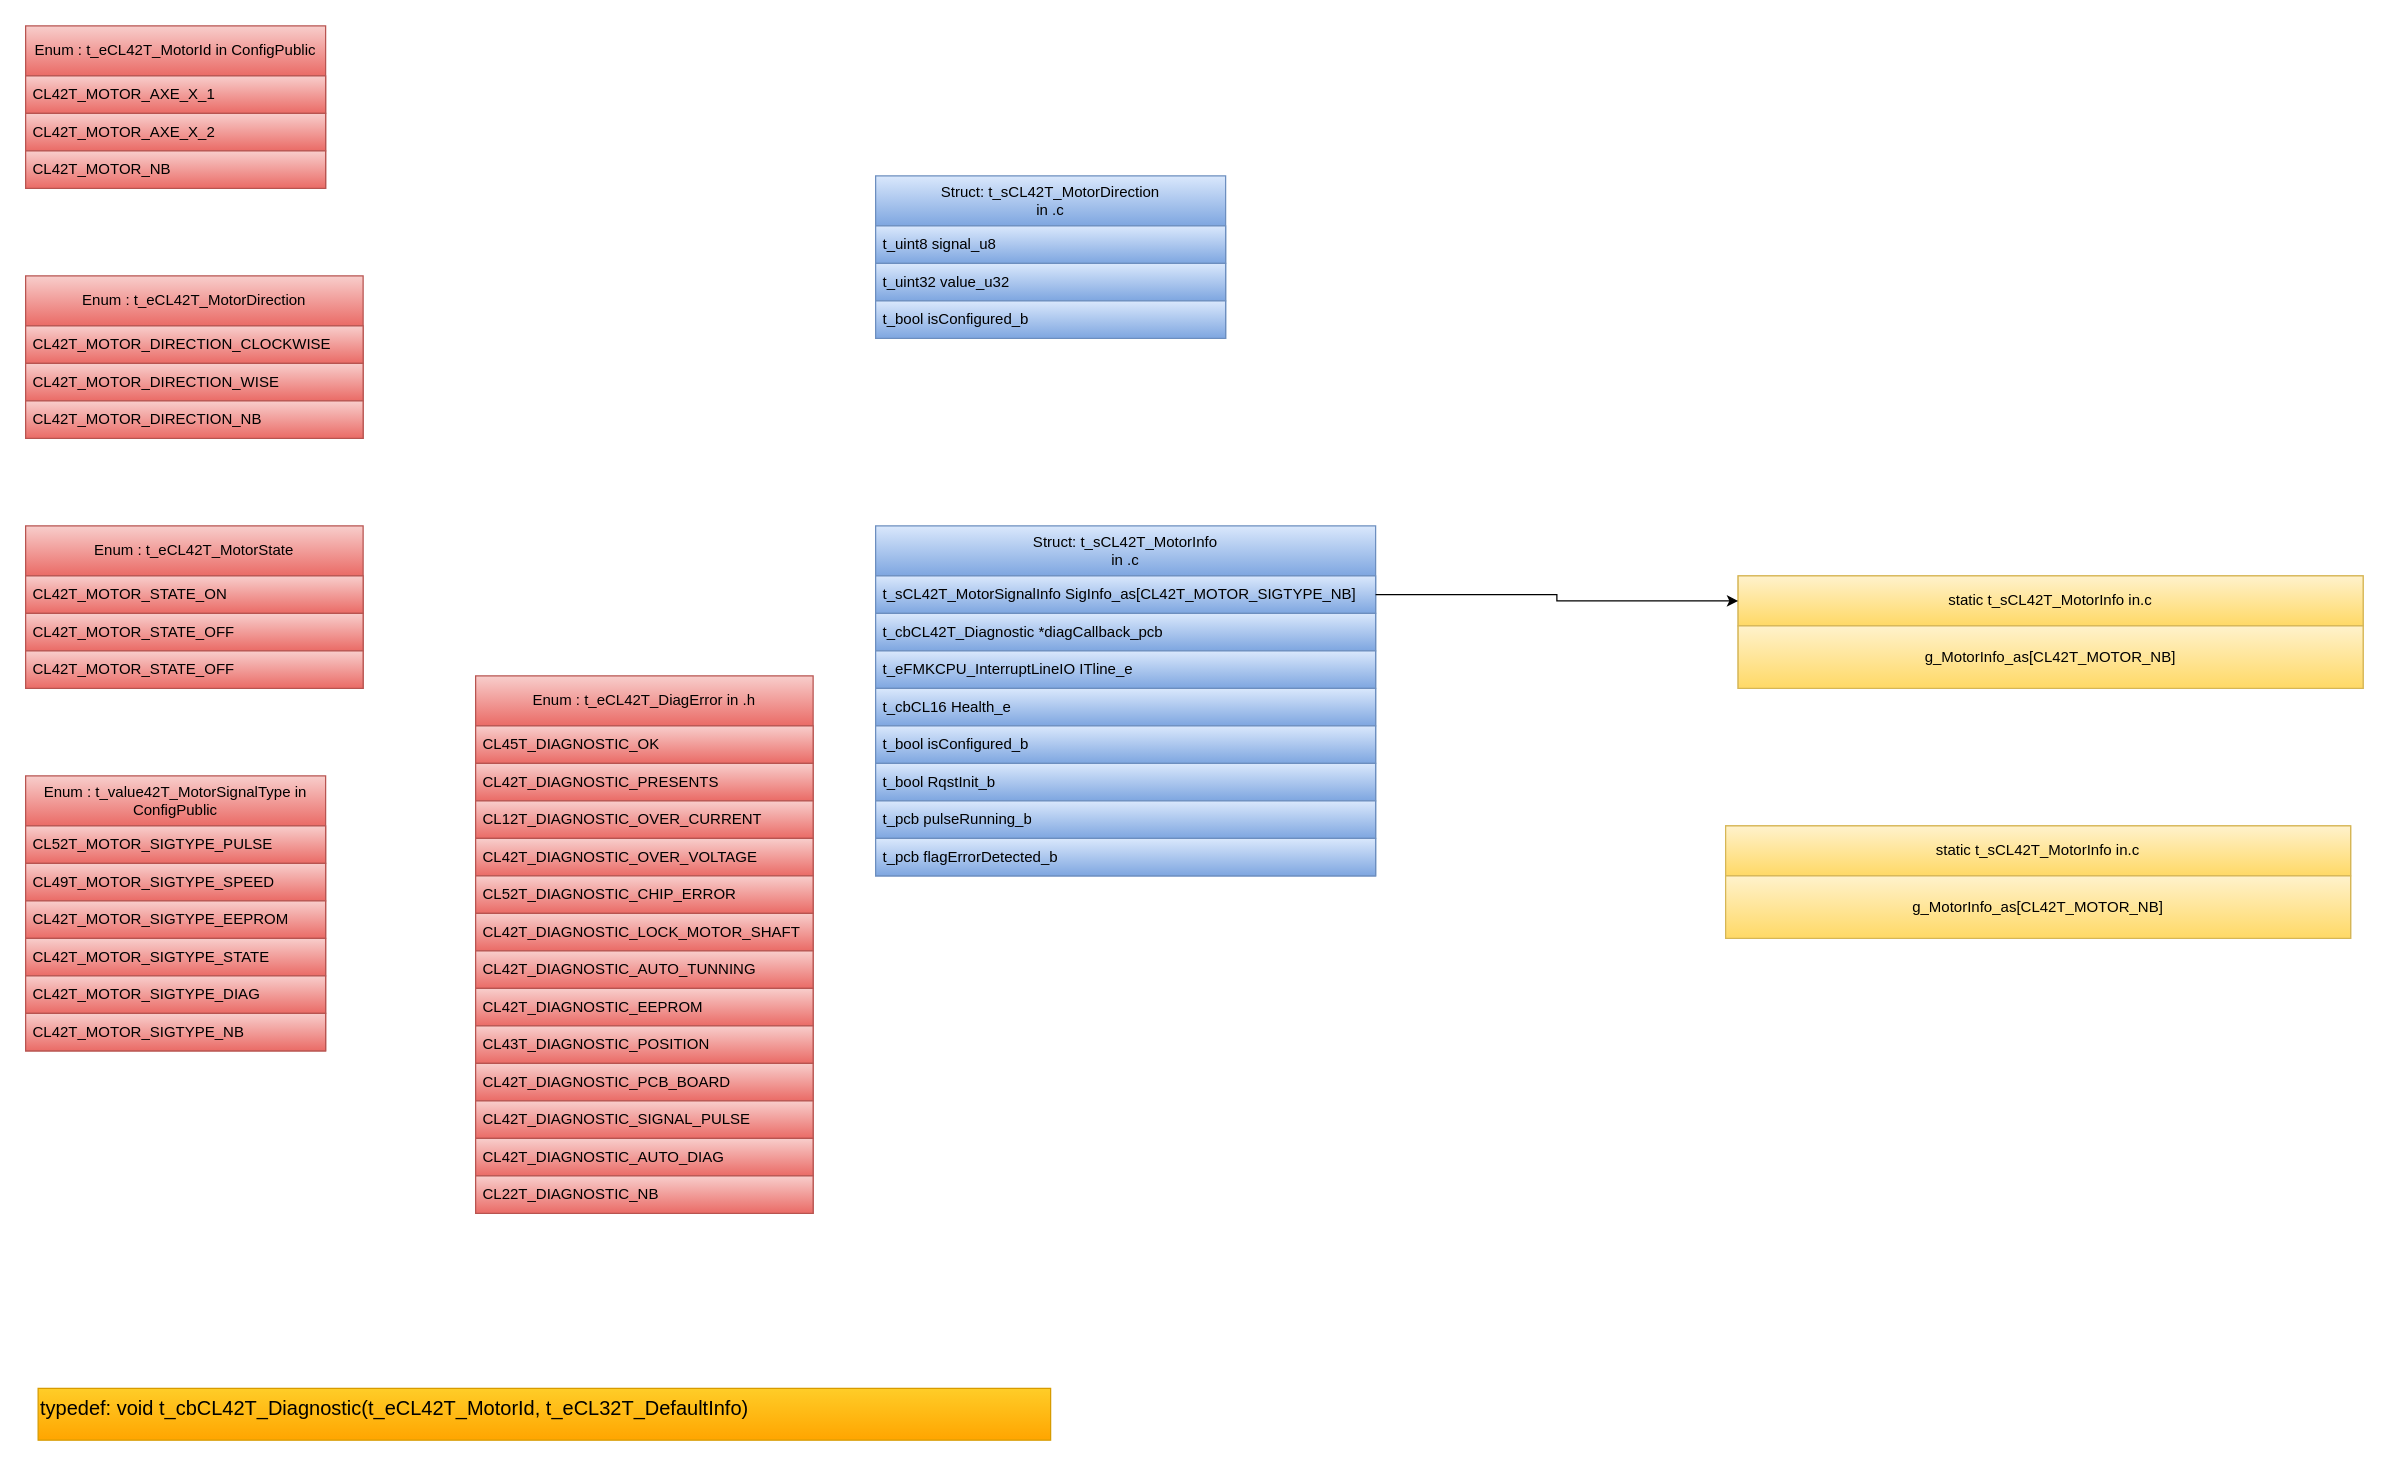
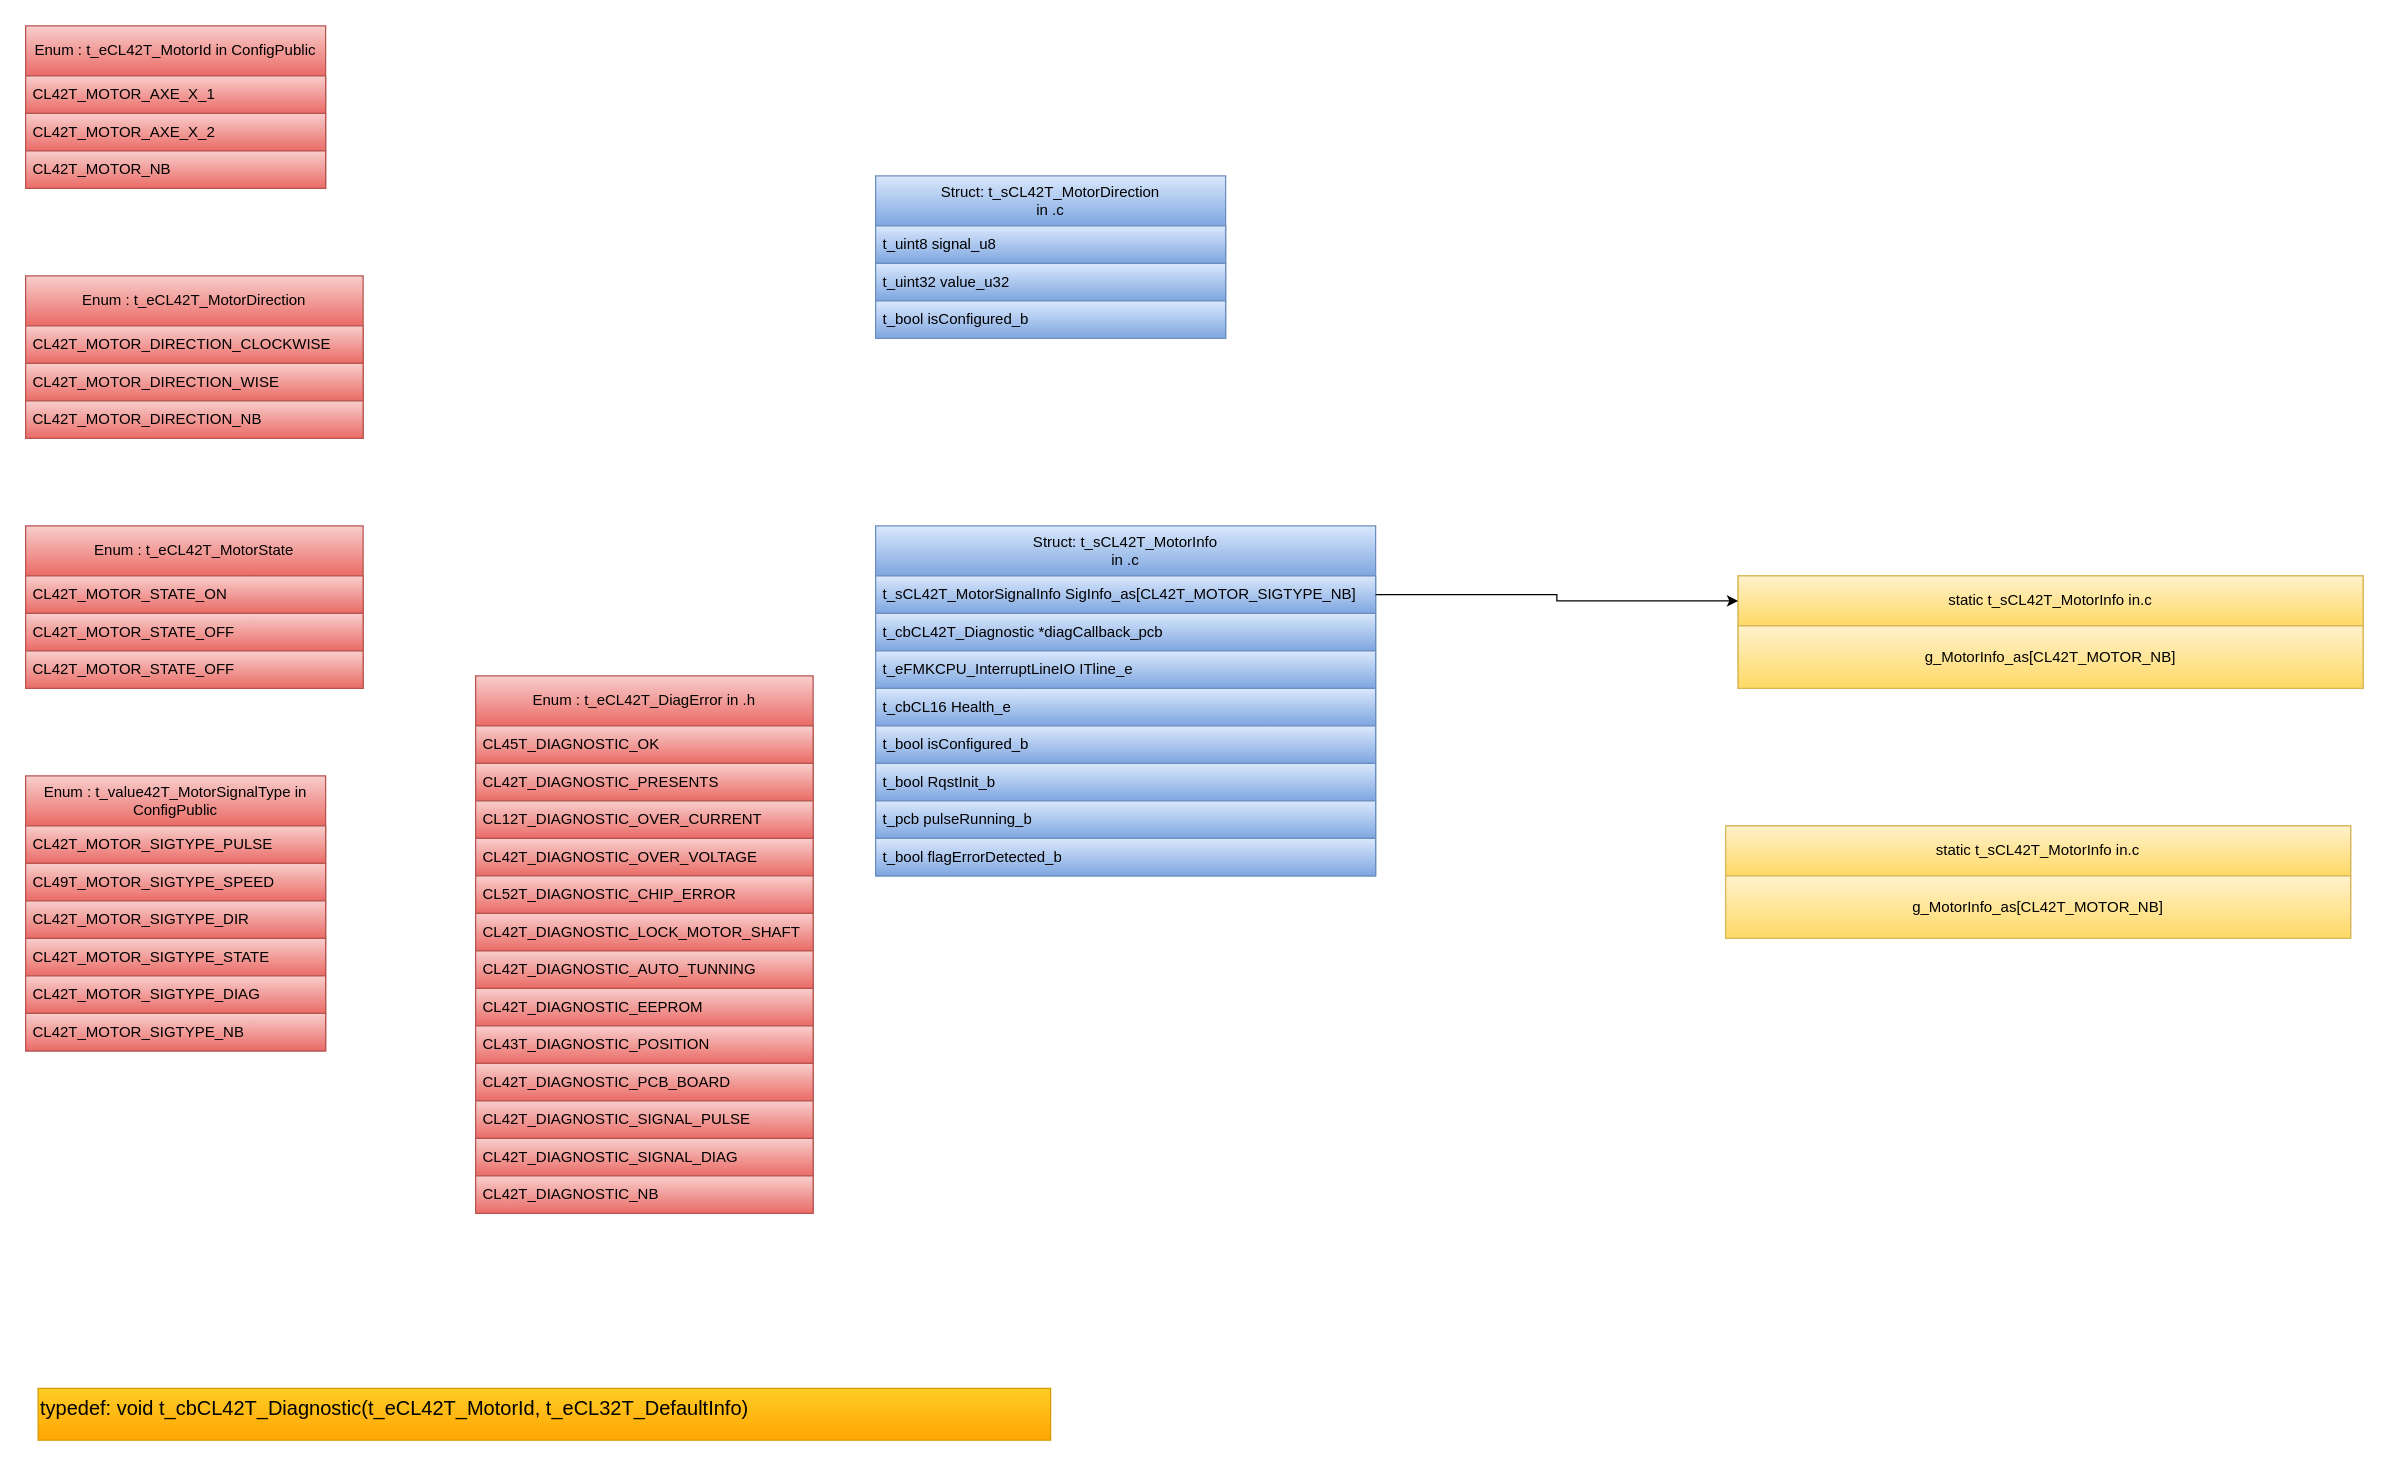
node "CL52T_MOTOR_SIGTYPE_PULSE": label "CL52T_MOTOR_SIGTYPE_PULSE" -> "CL42T_MOTOR_SIGTYPE_PULSE"
node "t_pcb flagErrorDetected_b": label "t_pcb flagErrorDetected_b" -> "t_bool flagErrorDetected_b"
node "CL42T_MOTOR_SIGTYPE_EEPROM": label "CL42T_MOTOR_SIGTYPE_EEPROM" -> "CL42T_MOTOR_SIGTYPE_DIR"
node "CL42T_DIAGNOSTIC_AUTO_DIAG": label "CL42T_DIAGNOSTIC_AUTO_DIAG" -> "CL42T_DIAGNOSTIC_SIGNAL_DIAG"
node "CL22T_DIAGNOSTIC_NB": label "CL22T_DIAGNOSTIC_NB" -> "CL42T_DIAGNOSTIC_NB"
